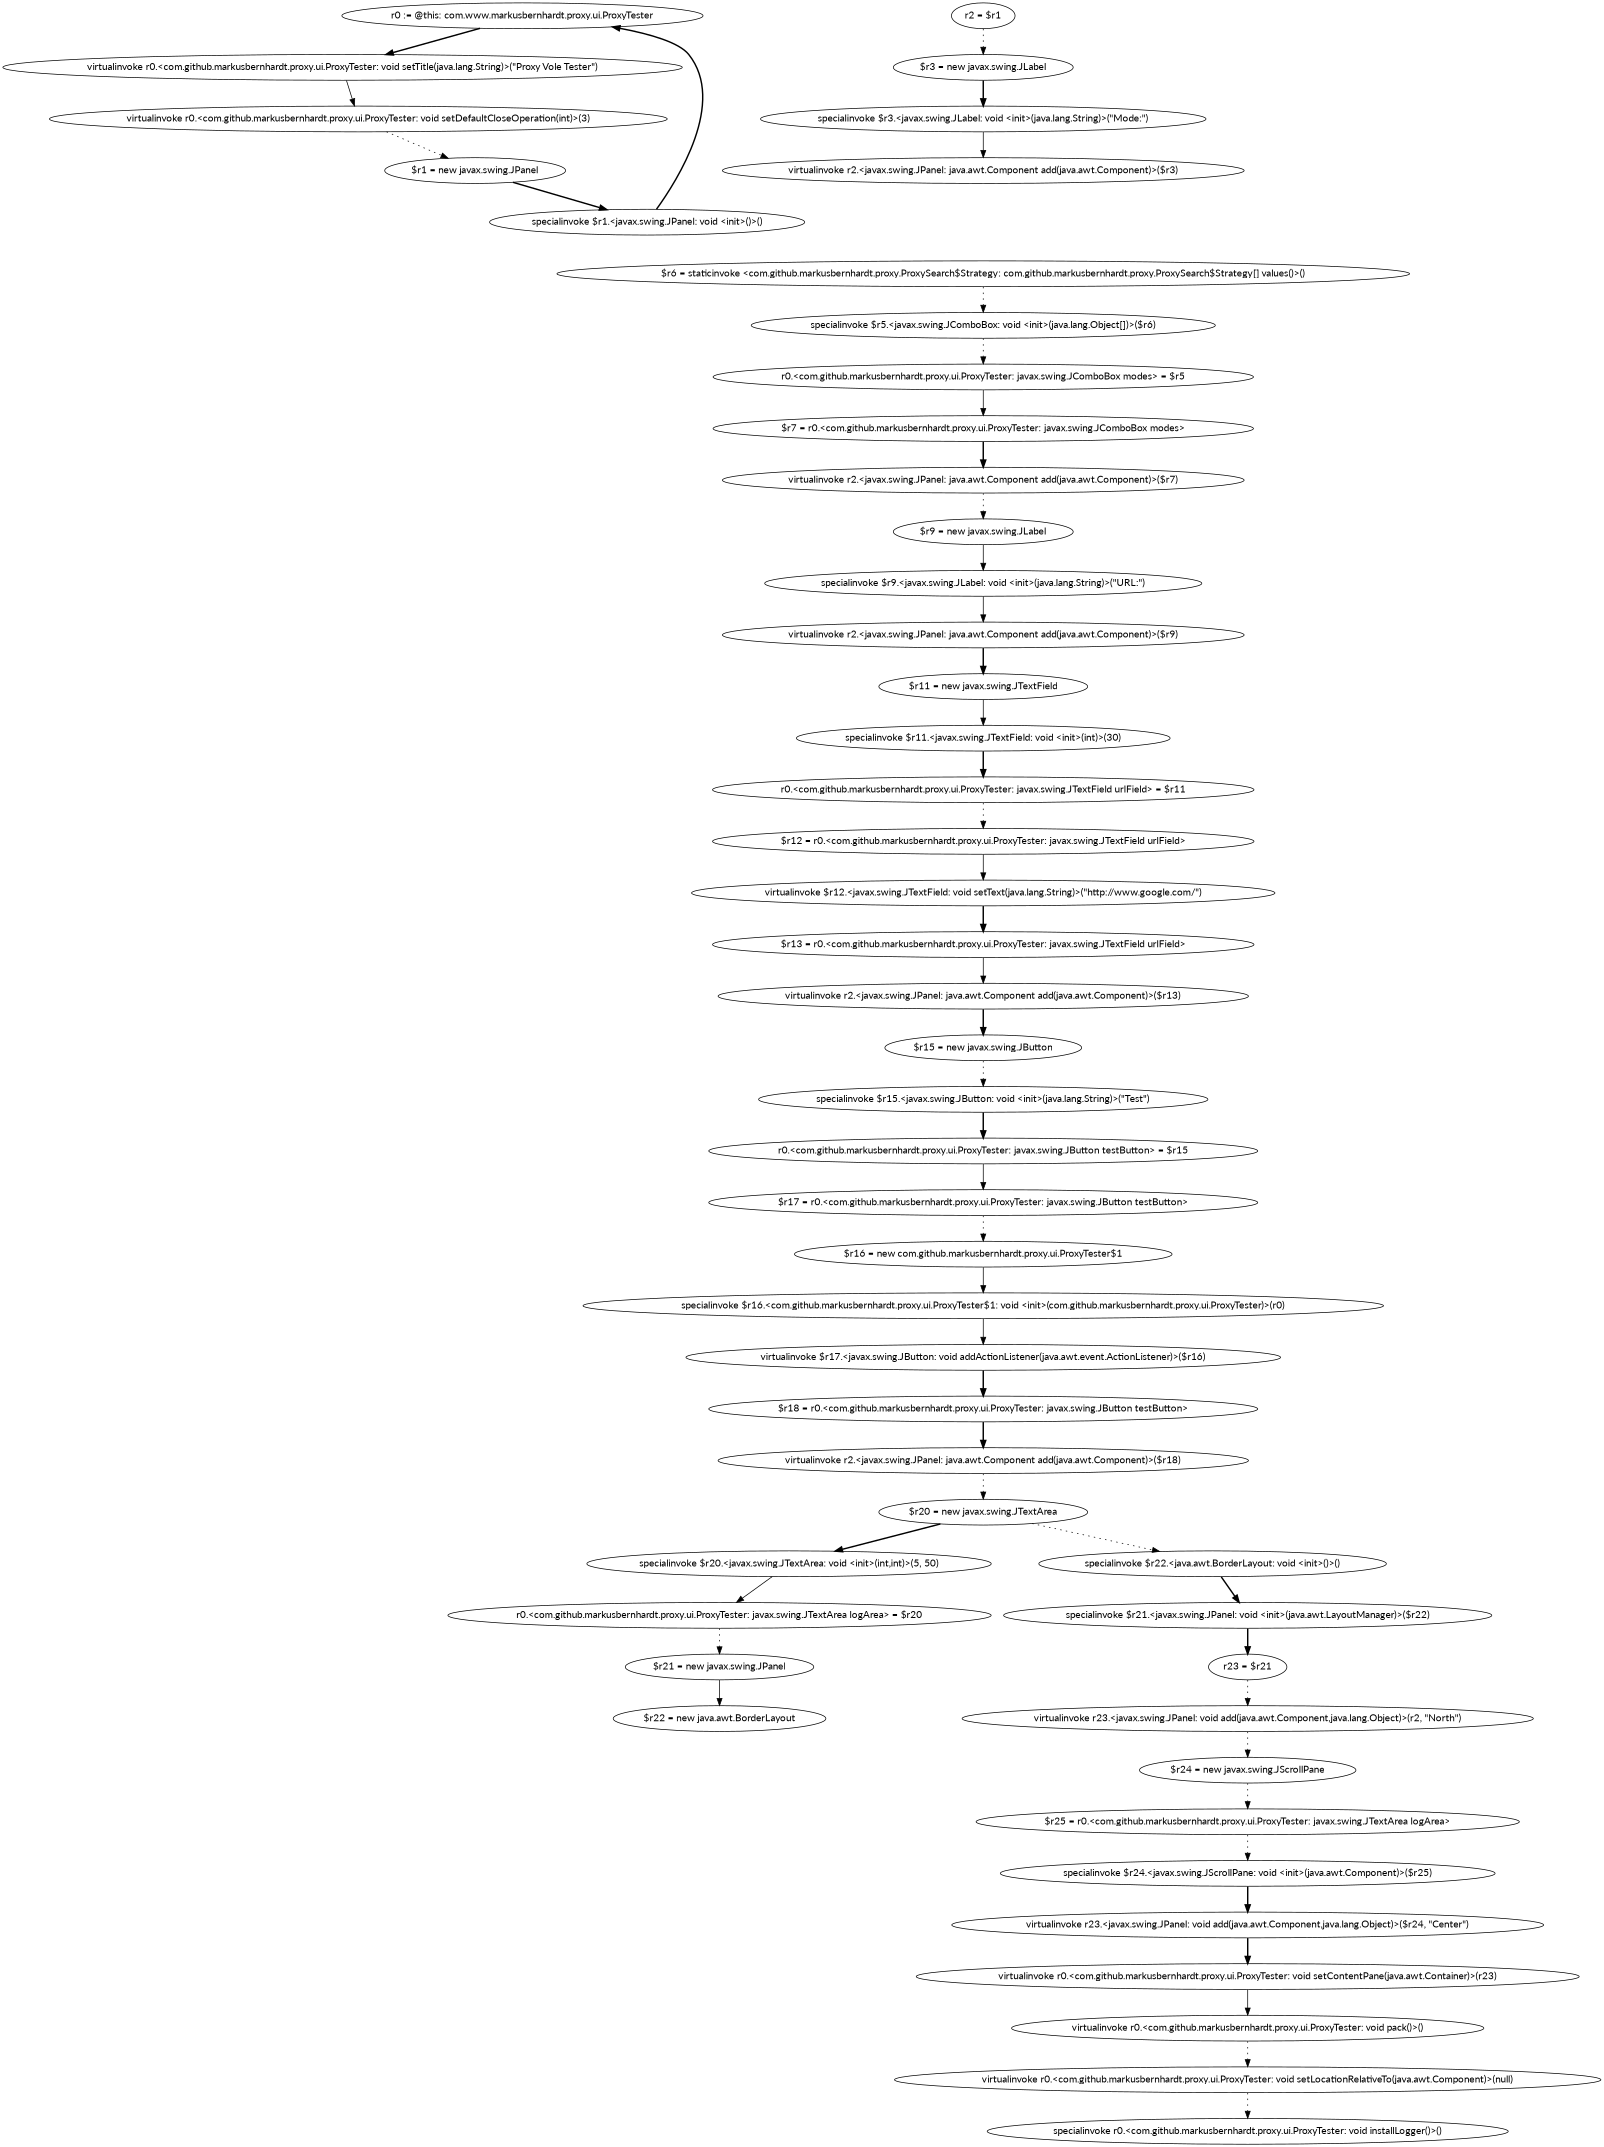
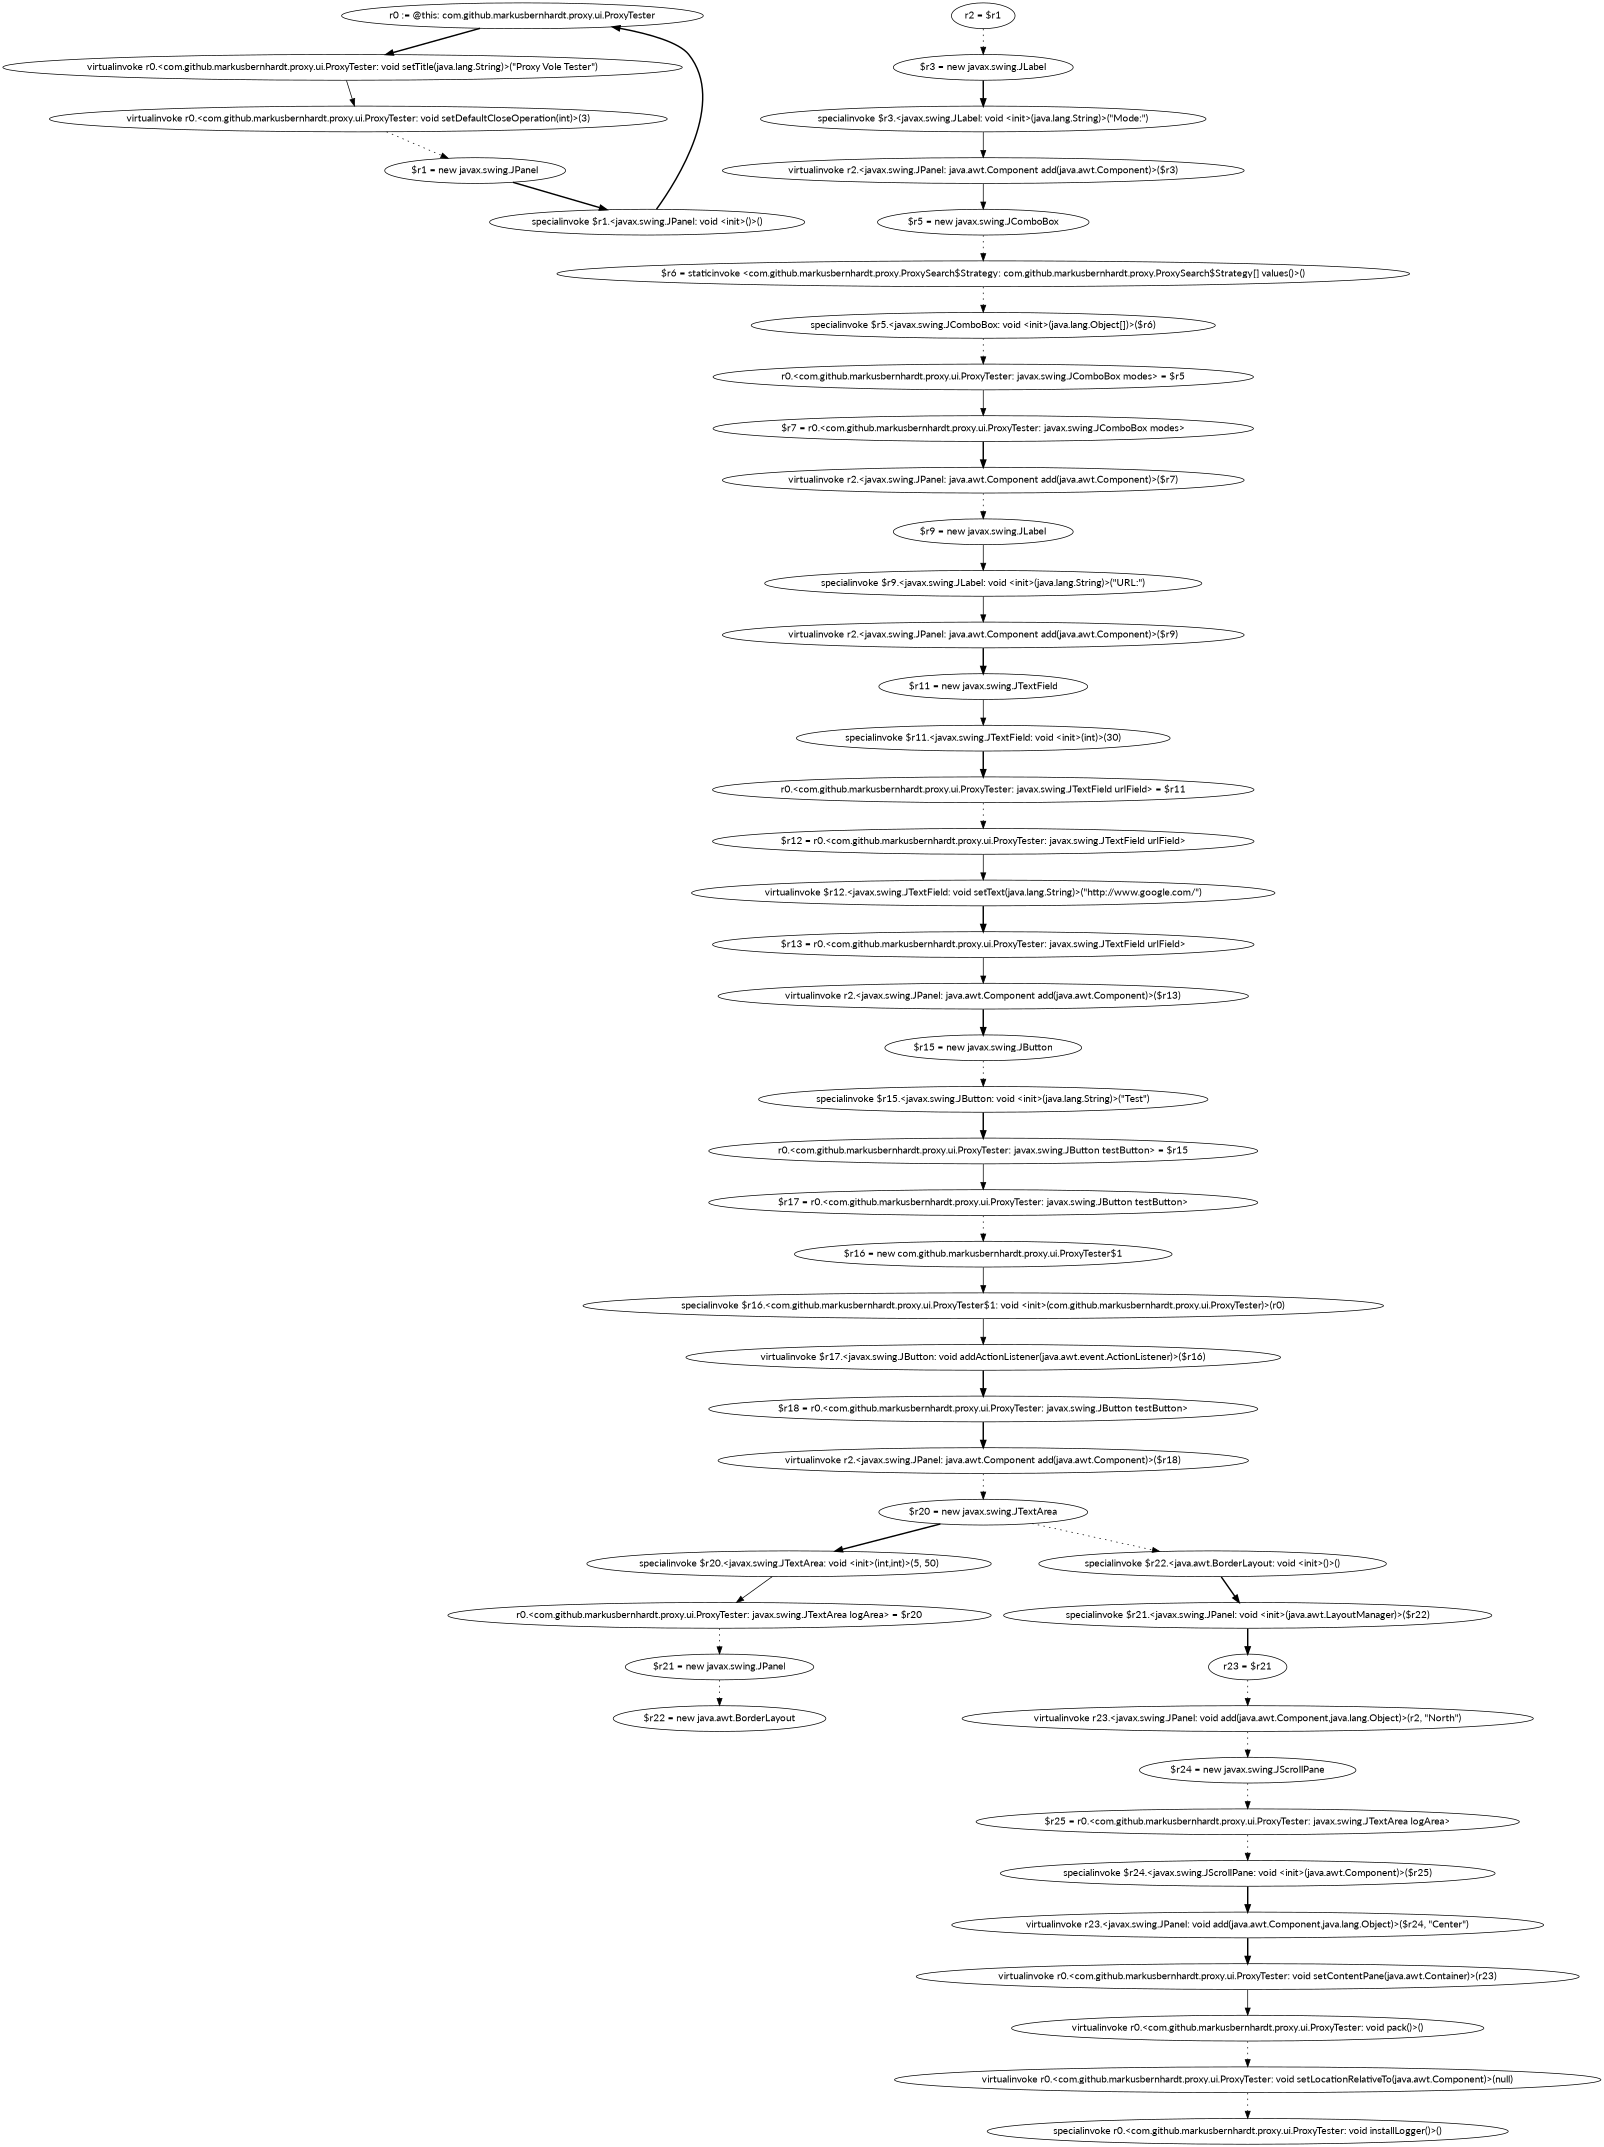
node "r0 := @this: com.www.markusbernhardt.proxy.ui.ProxyTester": label "r0 := @this: com.www.markusbernhardt.proxy.ui.ProxyTester" -> "r0 := @this: com.github.markusbernhardt.proxy.ui.ProxyTester"
node "$r5 = new javax.swing.JComboBox": added
edge "$r21 = new javax.swing.JPanel" -> "$r22 = new java.awt.BorderLayout": style solid -> dotted
